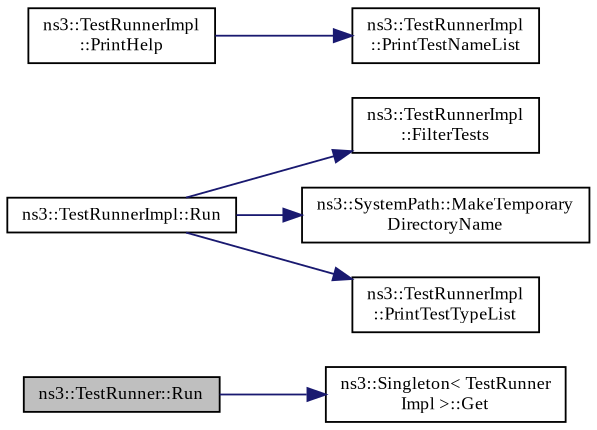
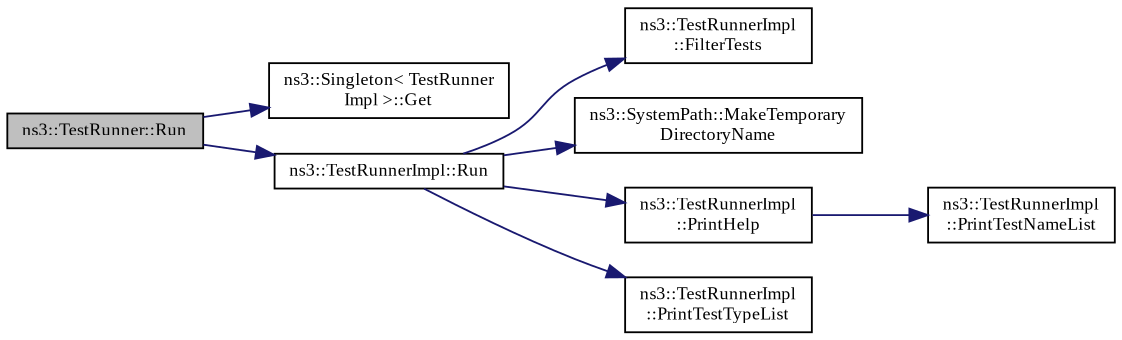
edge "ns3::TestRunner::Run" -> "ns3::TestRunnerImpl::Run": added
edge "ns3::TestRunnerImpl::Run" -> "ns3::TestRunnerImpl ::PrintHelp": added
